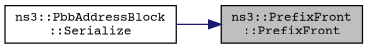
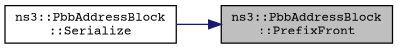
node "ns3::PrefixFront ::PrefixFront": label "ns3::PrefixFront ::PrefixFront" -> "ns3::PbbAddressBlock ::PrefixFront"
